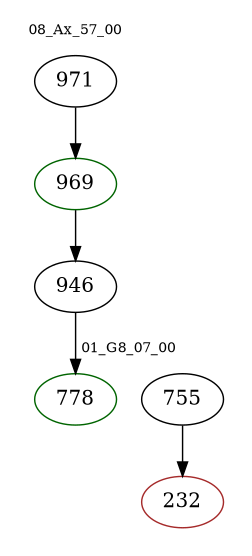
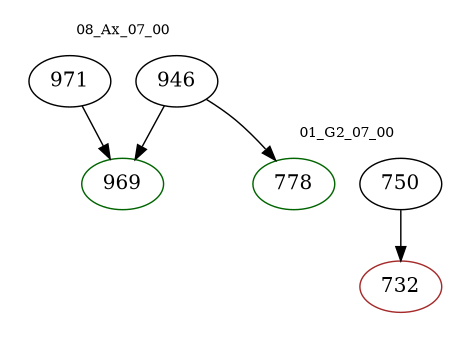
cluster "08_Ax_57_00": label "08_Ax_57_00" -> "08_Ax_07_00"
edge "969" -> "946": reversed
cluster "01_G8_07_00": label "01_G8_07_00" -> "01_G2_07_00"
node "755": label "755" -> "750"
node "232": label "232" -> "732"
